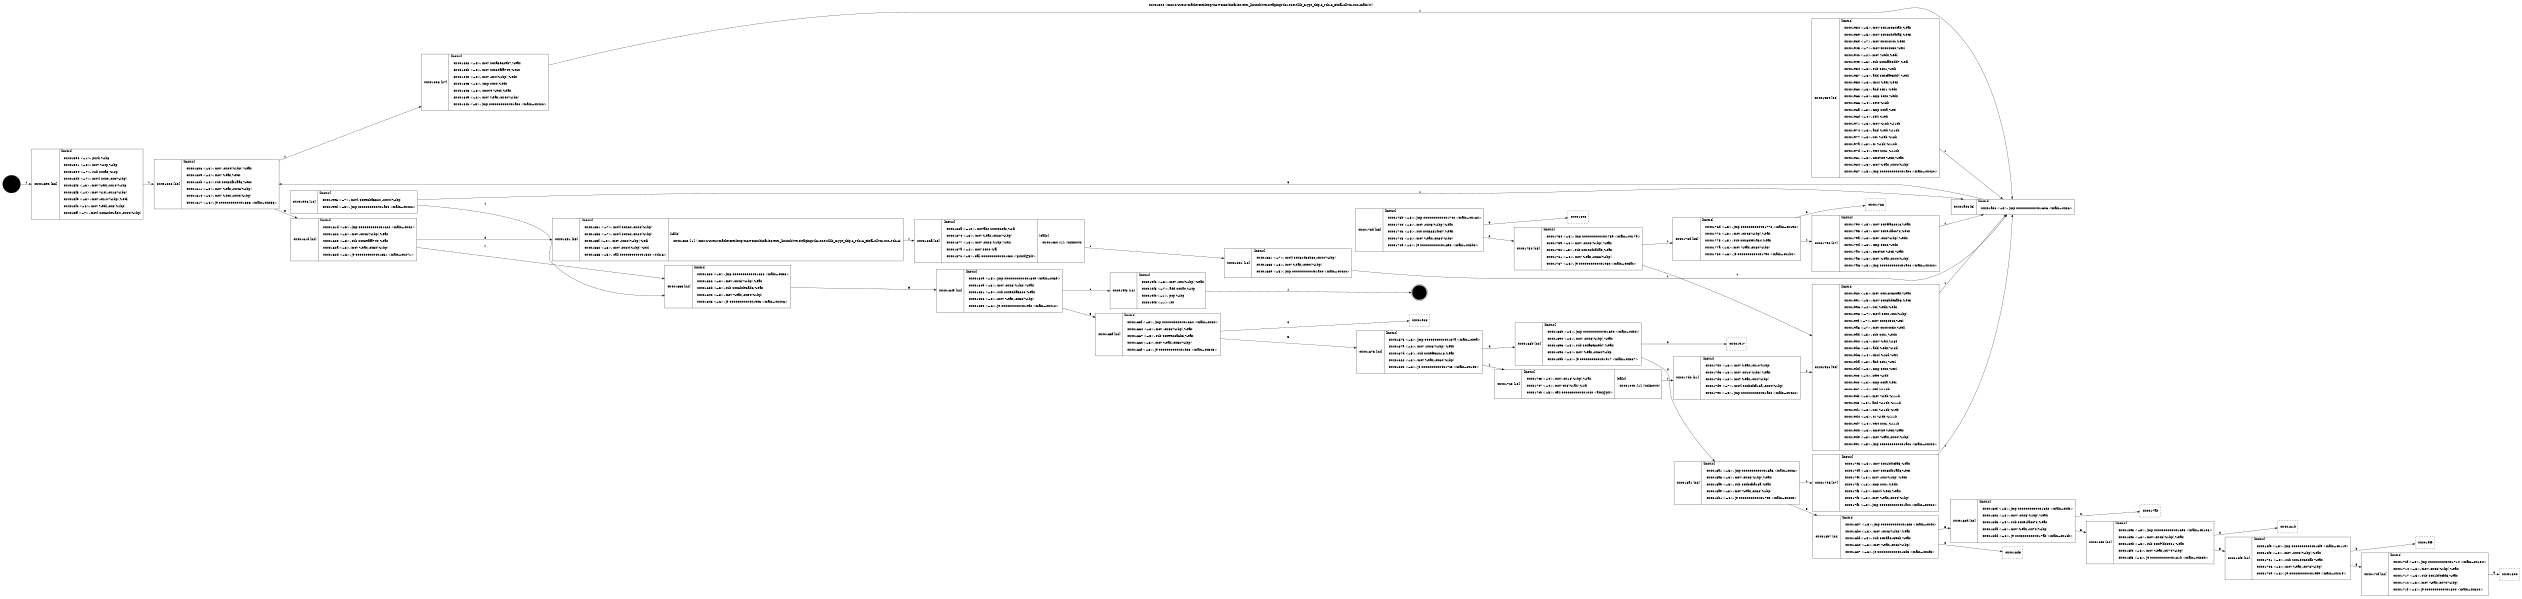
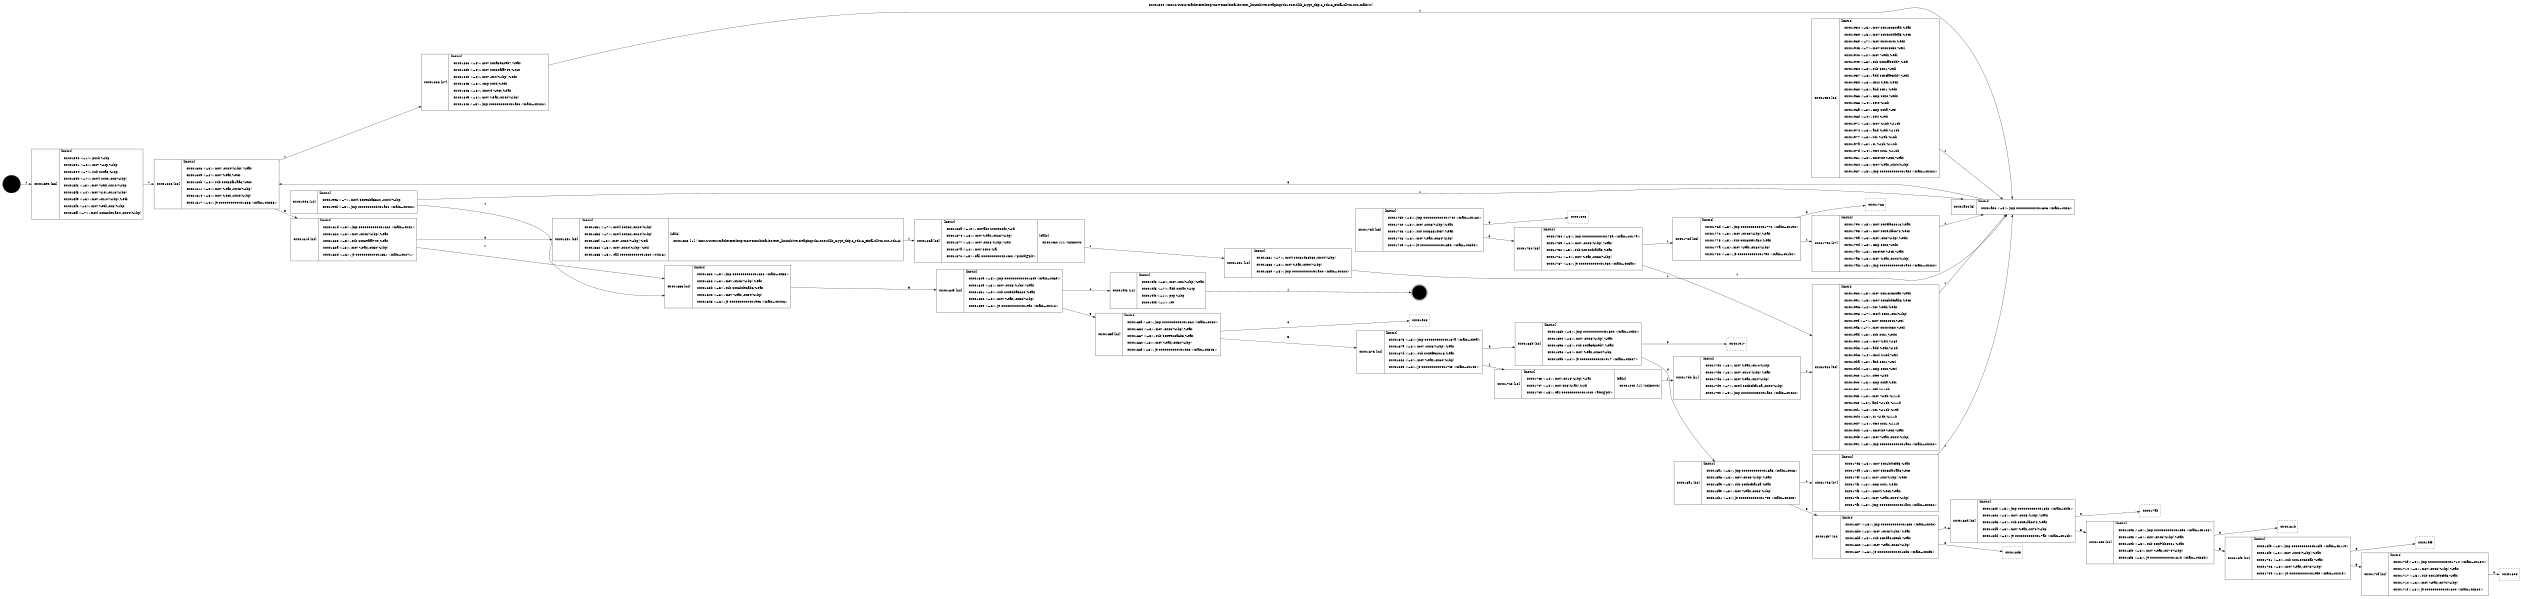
edge "0x4016b7 [22]" -> "0x4016cd [22]": label " 3" -> " 1"
